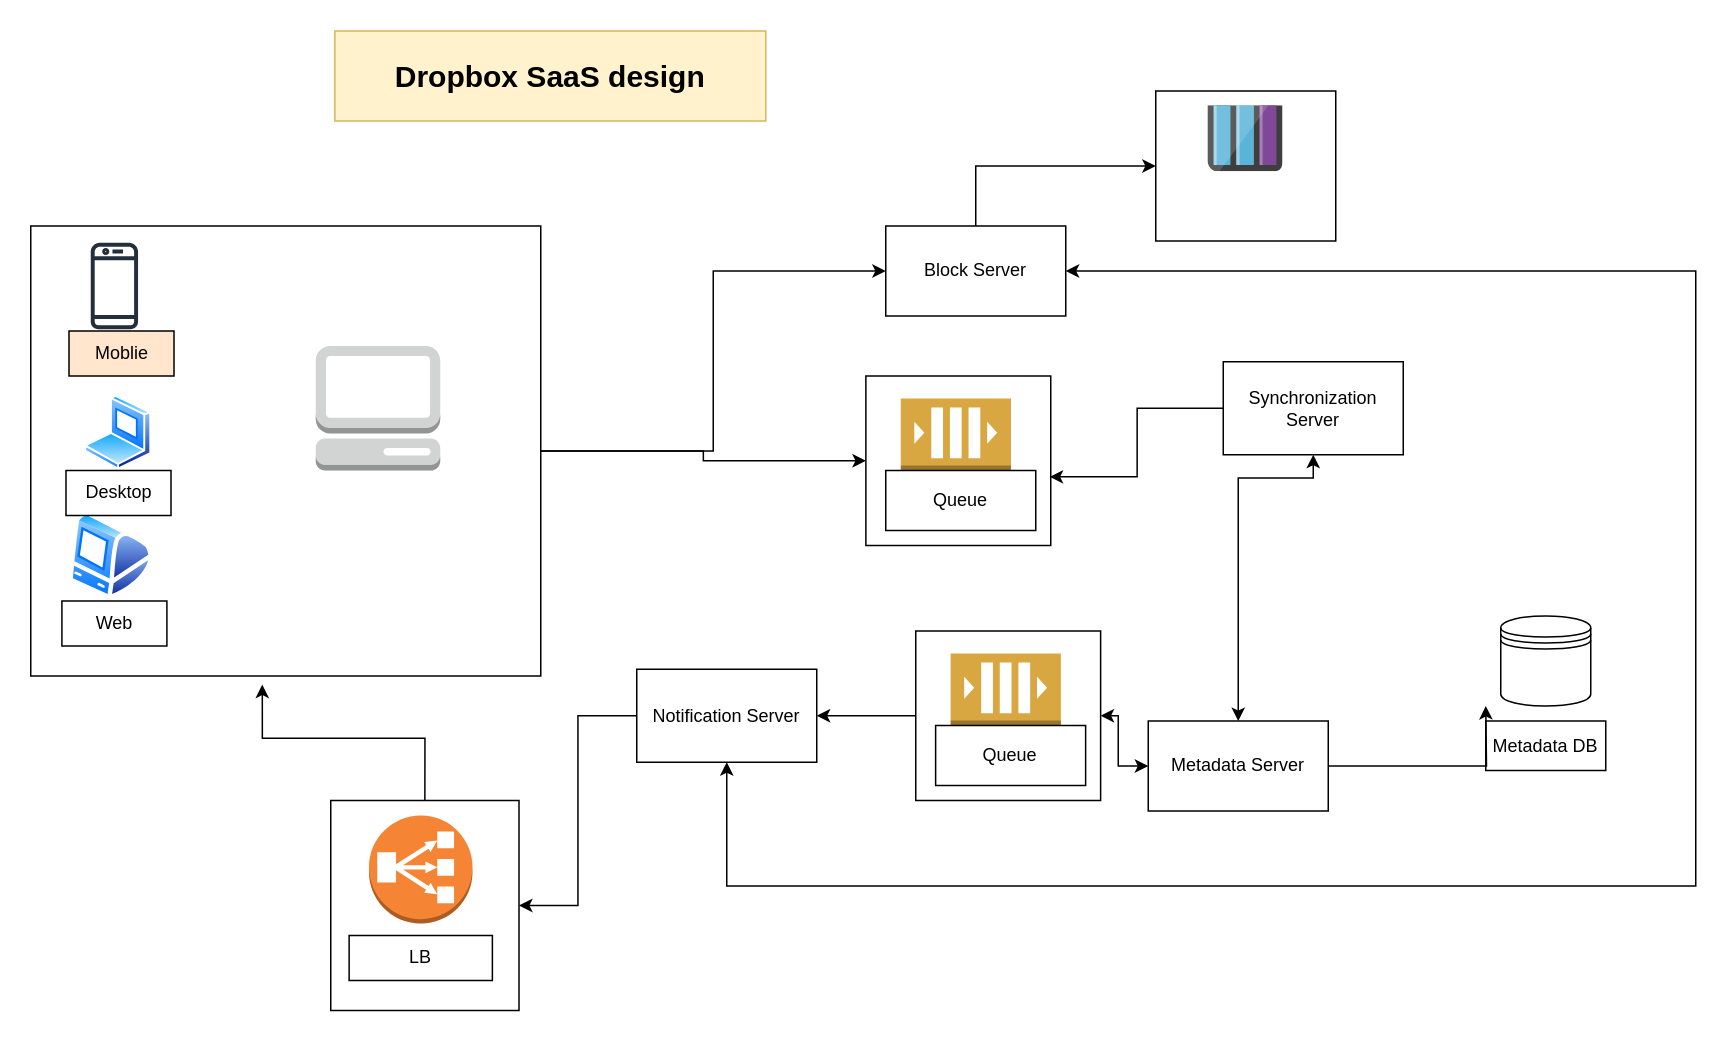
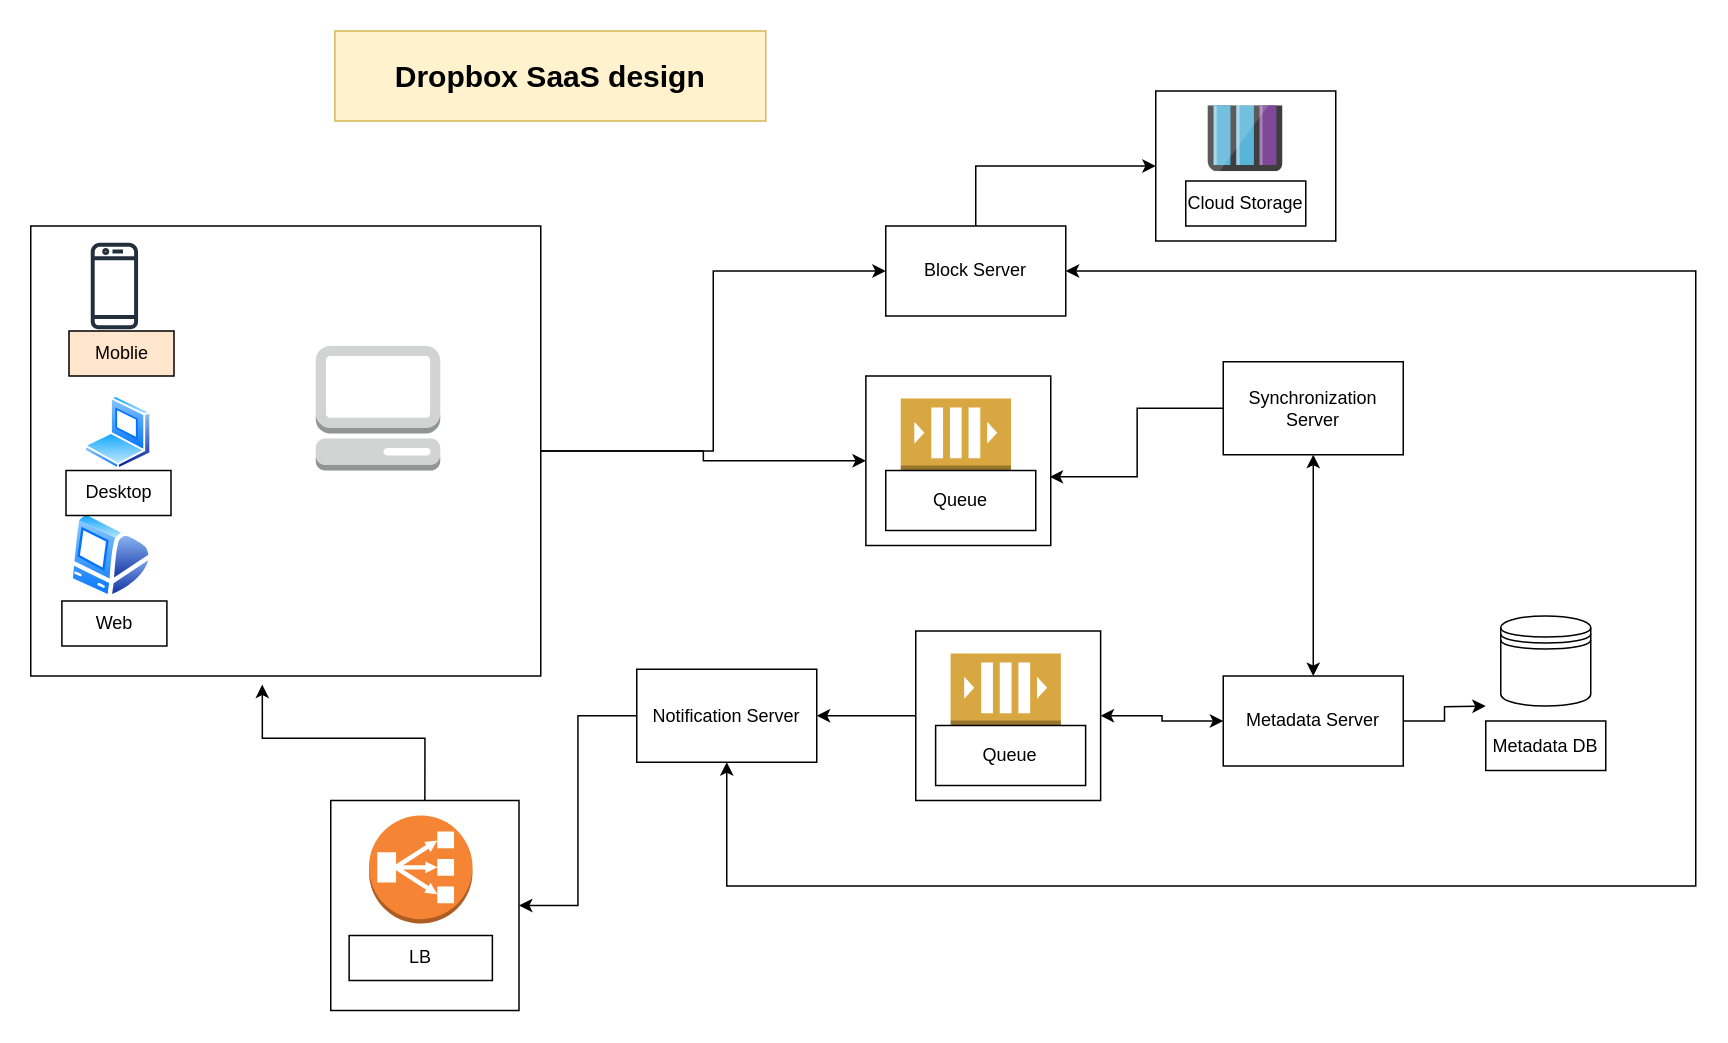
node "Cloud Storage": added
node "Metadata Server": moved (1238, 766) -> (1313, 721)
